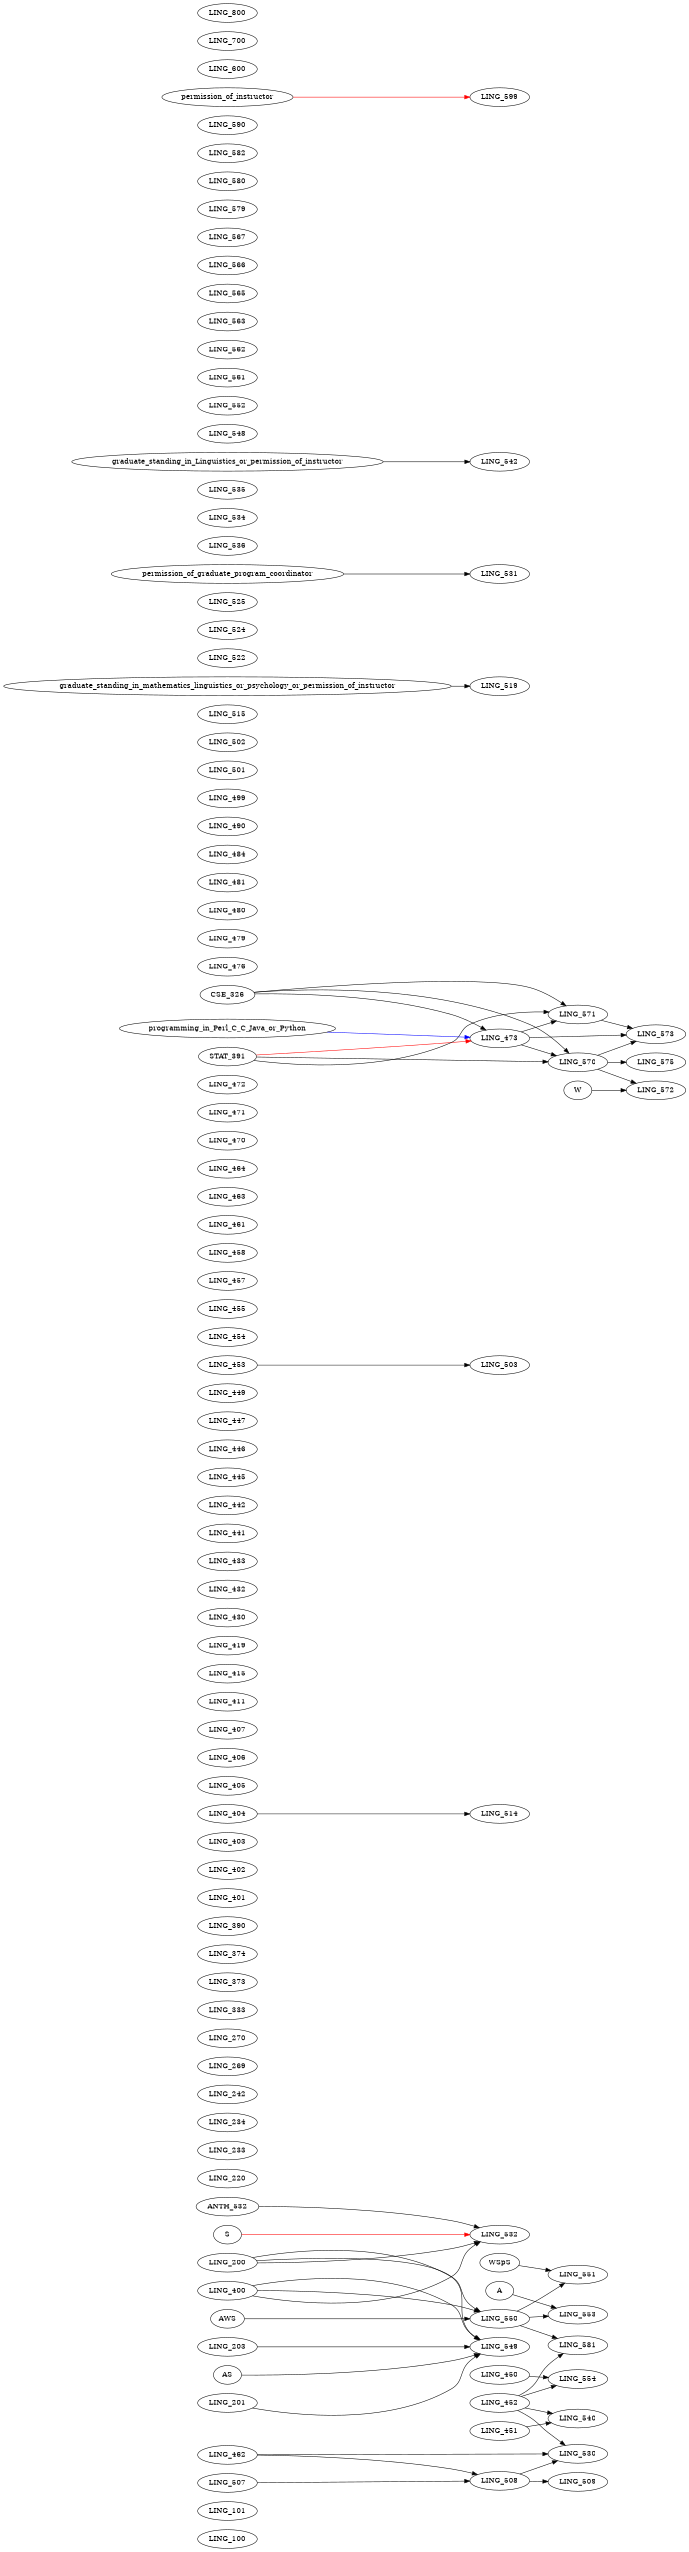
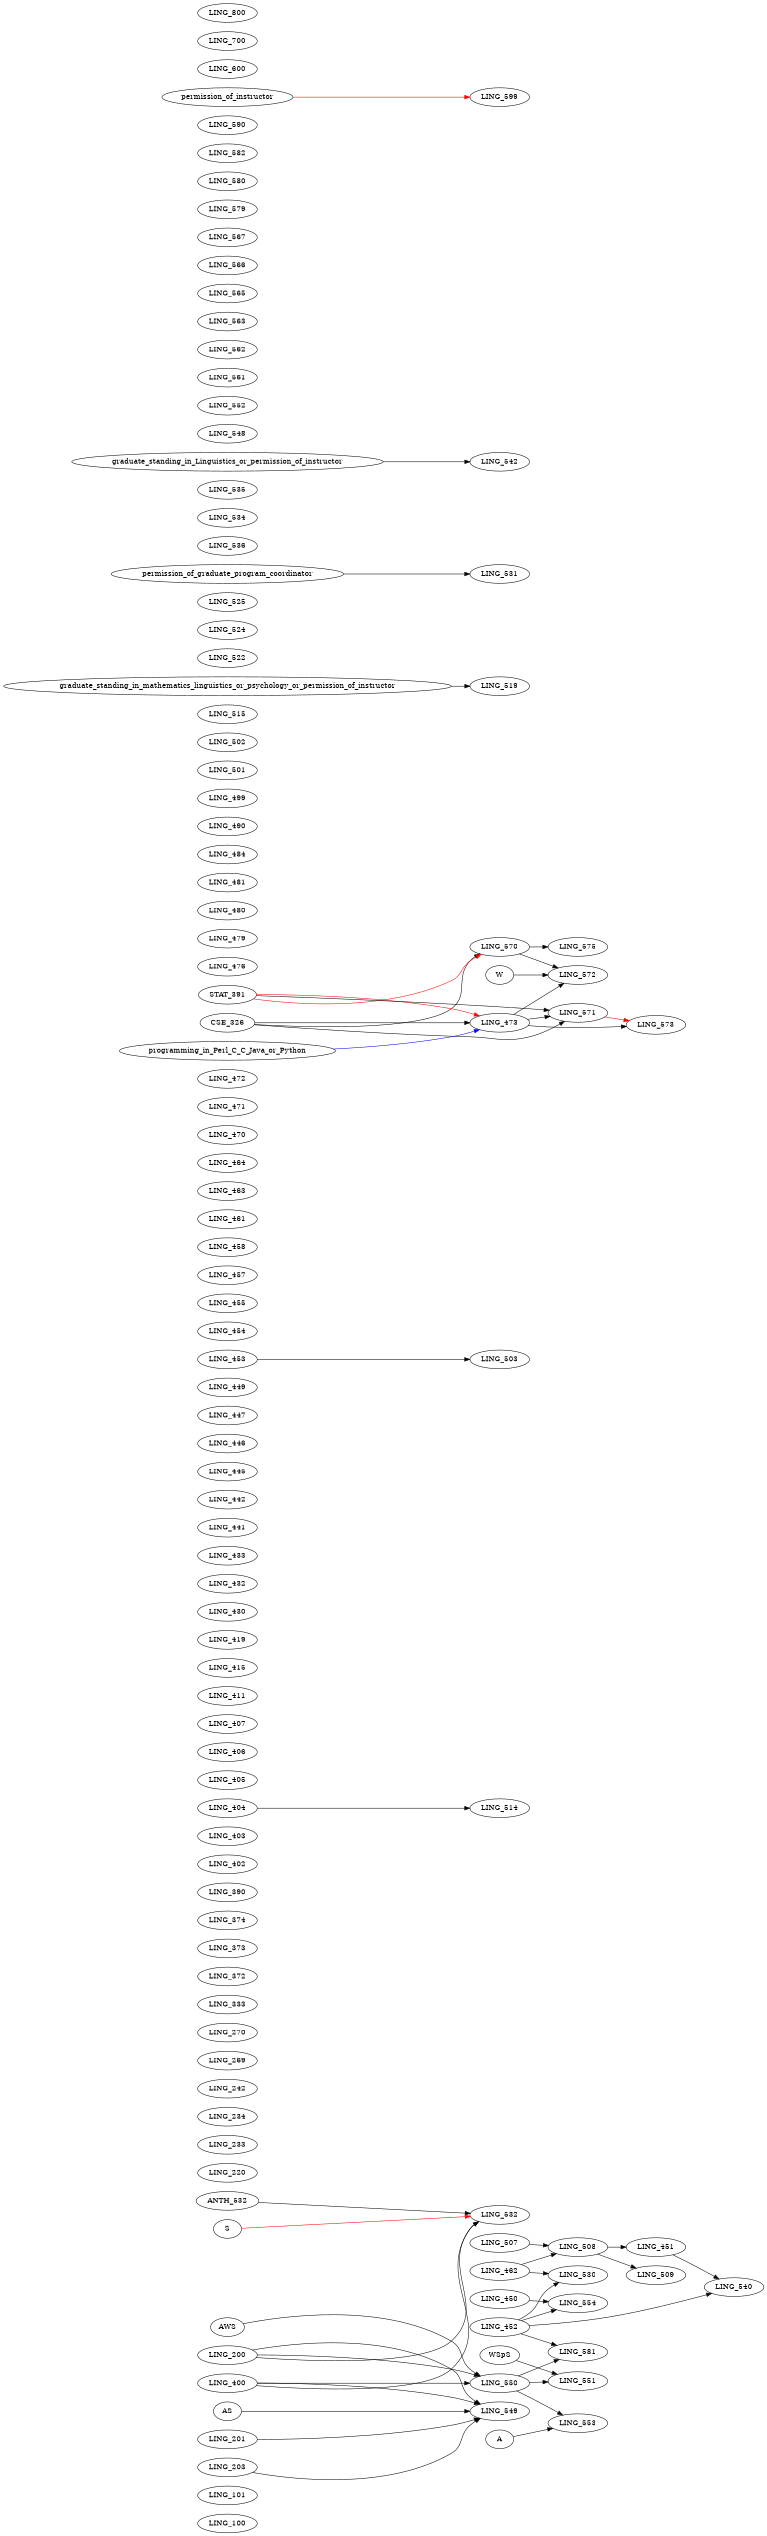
edge "LING_571" -> "LING_573": color black -> red
edge "LING_570" -> "LING_573": removed
edge "LING_473" -> "LING_570": now "LING_473" -> "LING_572"
edge "STAT_391" -> "LING_570": color black -> red
node "LING_401": removed
node "LING_372": added
edge "LING_508" -> "LING_530": now "LING_508" -> "LING_451"
